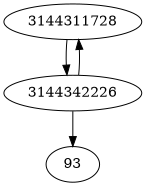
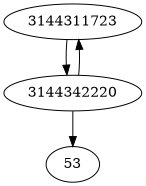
node "3144311728": label "3144311728" -> "3144311723"
node "3144342226": label "3144342226" -> "3144342220"
node "93": label "93" -> "53"
